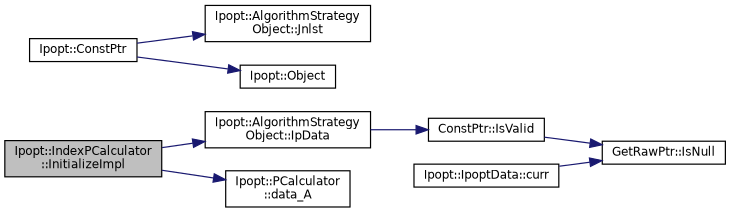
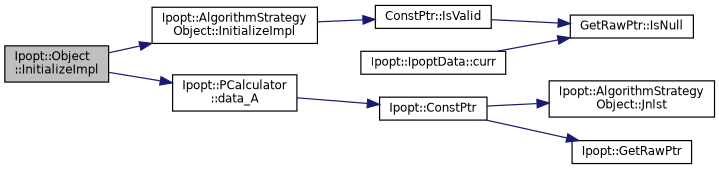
node "Ipopt::Object": label "Ipopt::Object" -> "Ipopt::GetRawPtr"
edge "Ipopt::PCalculator ::data_A" -> "Ipopt::ConstPtr": added
node "Ipopt::AlgorithmStrategy Object::IpData": label "Ipopt::AlgorithmStrategy Object::IpData" -> "Ipopt::AlgorithmStrategy Object::InitializeImpl"
node "Ipopt::IndexPCalculator ::InitializeImpl": label "Ipopt::IndexPCalculator ::InitializeImpl" -> "Ipopt::Object ::InitializeImpl"
